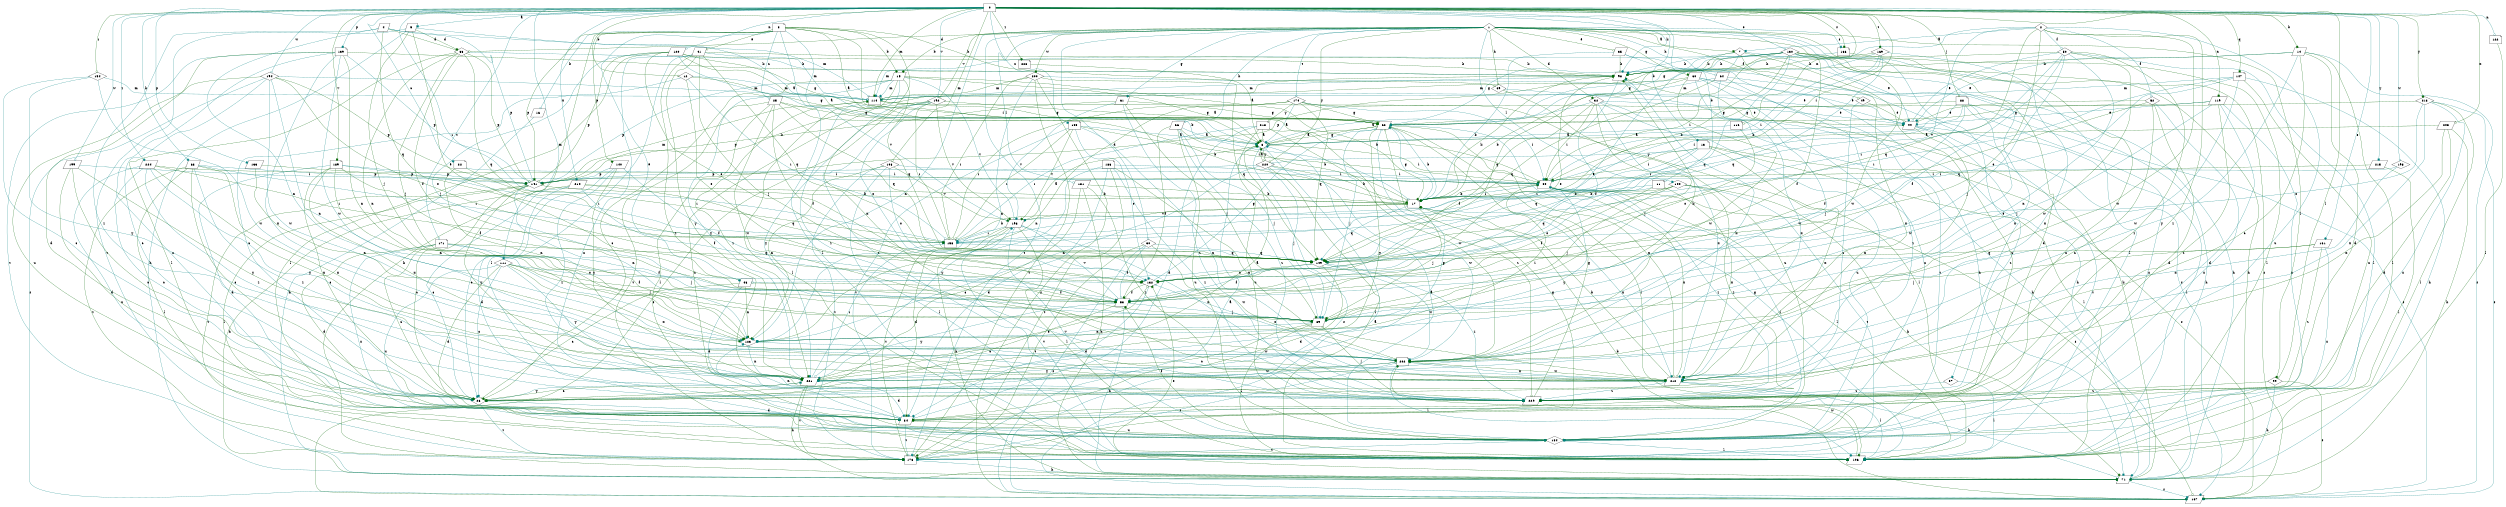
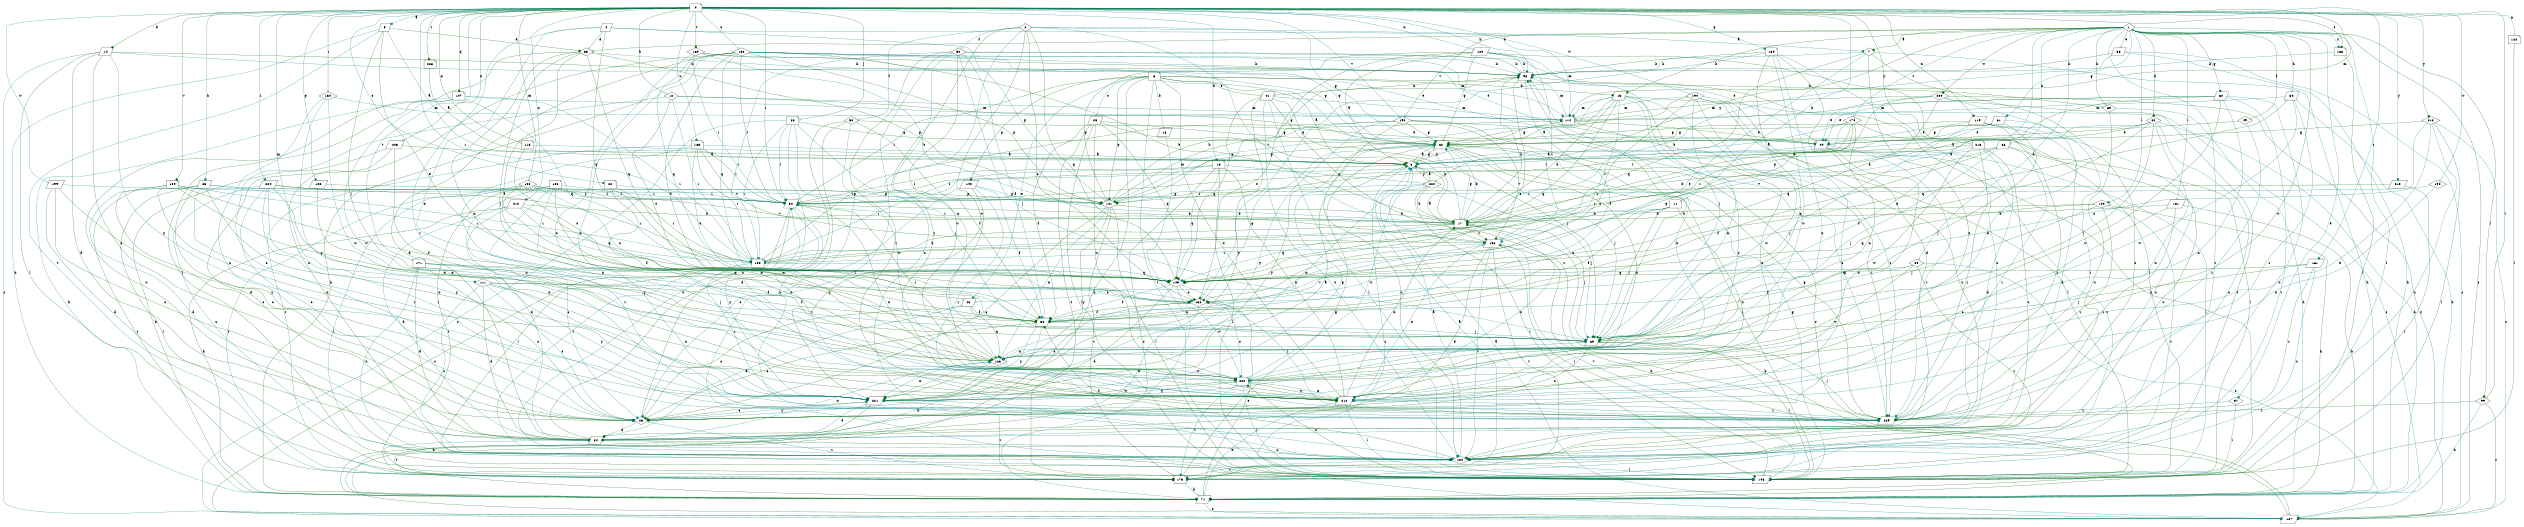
edge "41" -> "98": reversed
edge "174" -> "218": now "0" -> "218"
edge "114" -> "221": now "114" -> "229"
edge "111" -> "89": now "11" -> "89"
edge "139" -> "176": removed, label "t"
